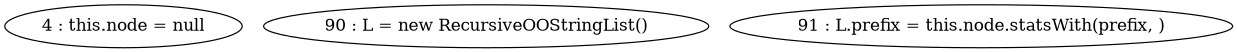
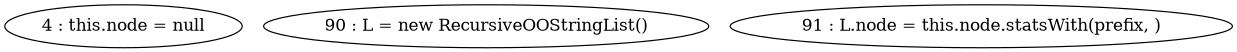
node "91 : L.prefix = this.node.statsWith(prefix, )": label "91 : L.prefix = this.node.statsWith(prefix, )" -> "91 : L.node = this.node.statsWith(prefix, )"
